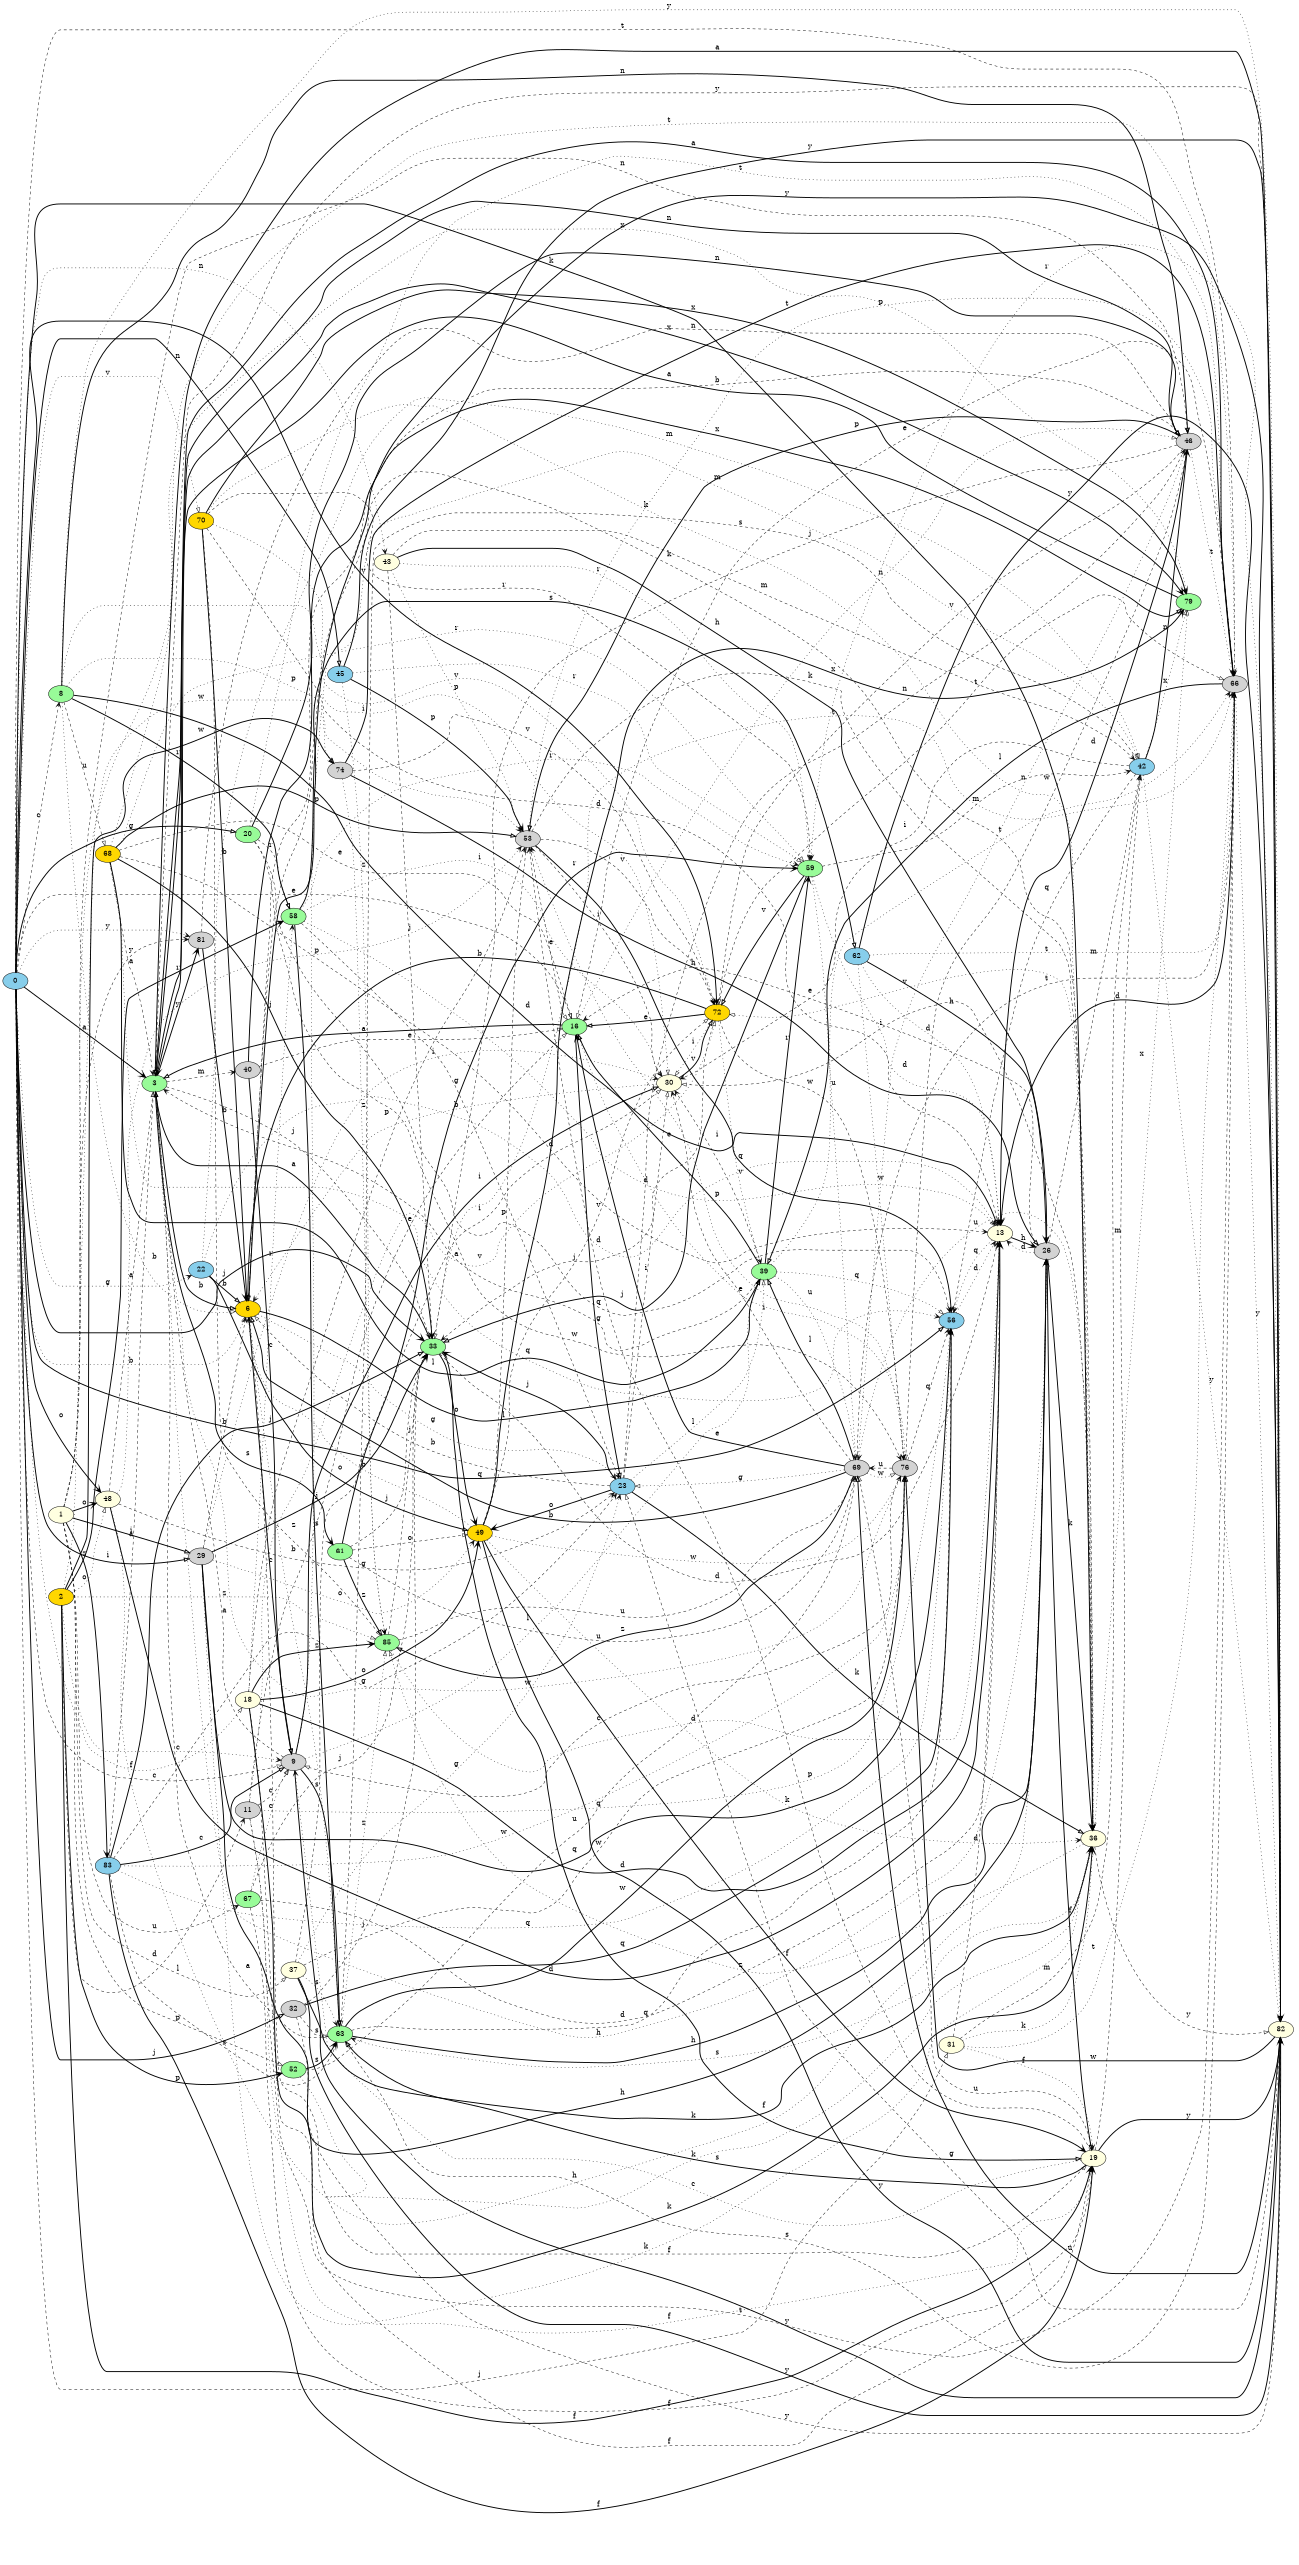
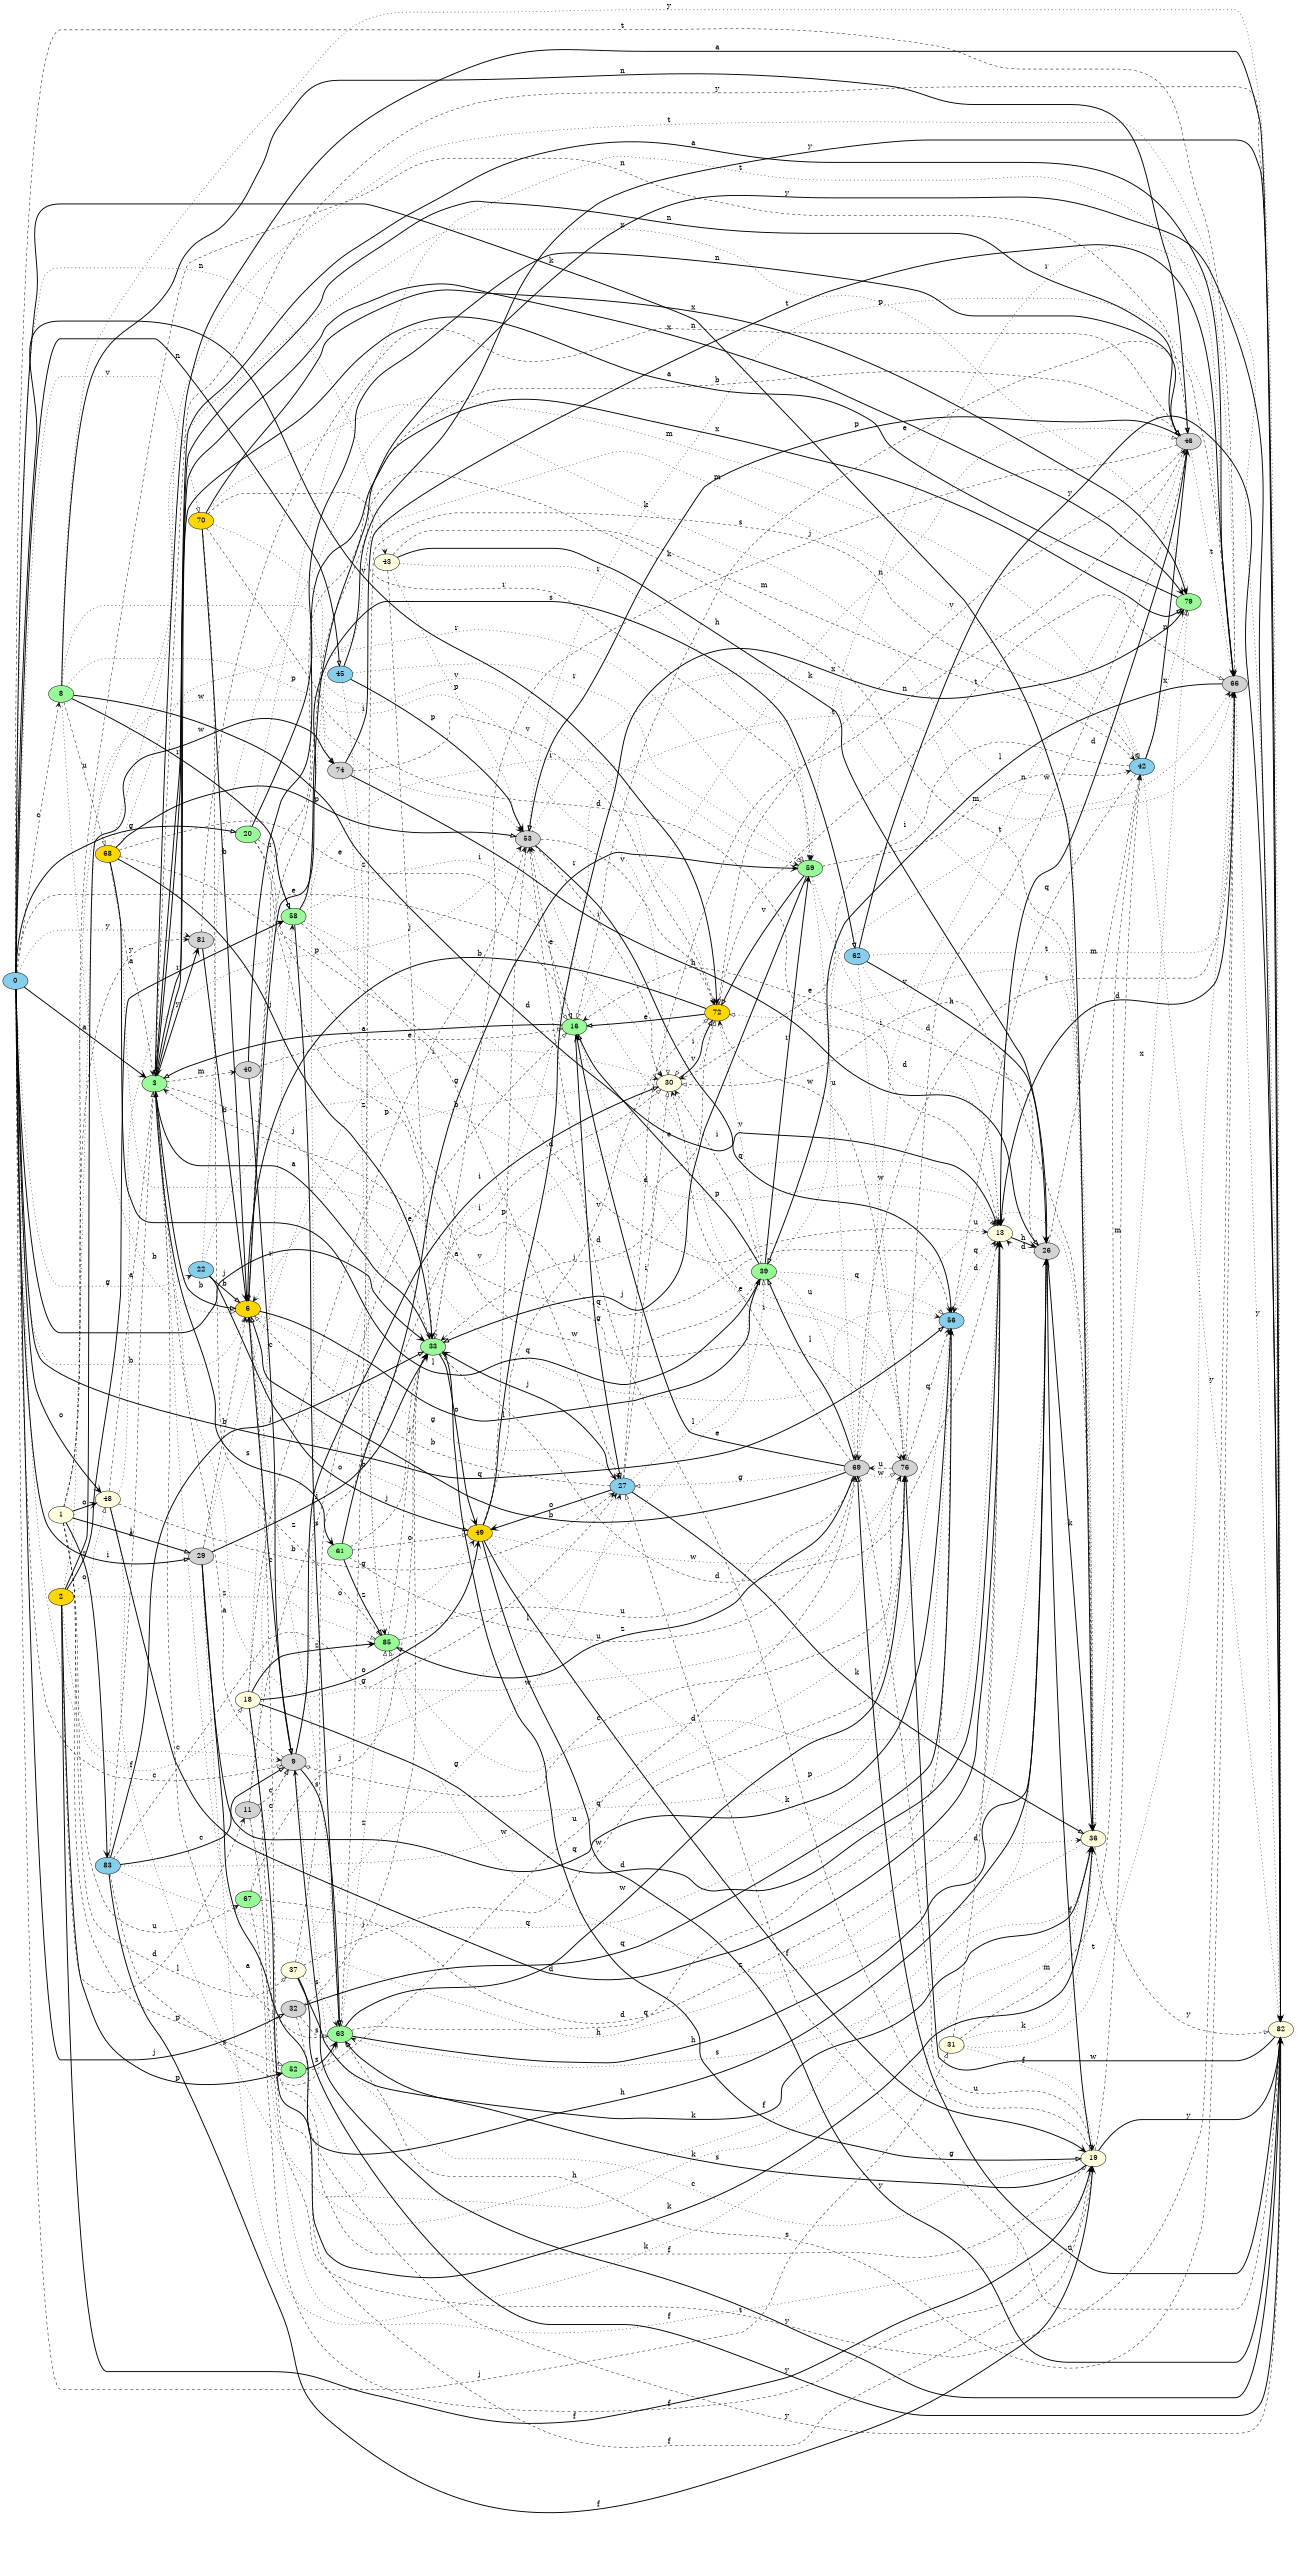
edge "53" -> "36": style dashed -> dotted
edge "72" -> "39": reversed
node "23": label "23" -> "27"
